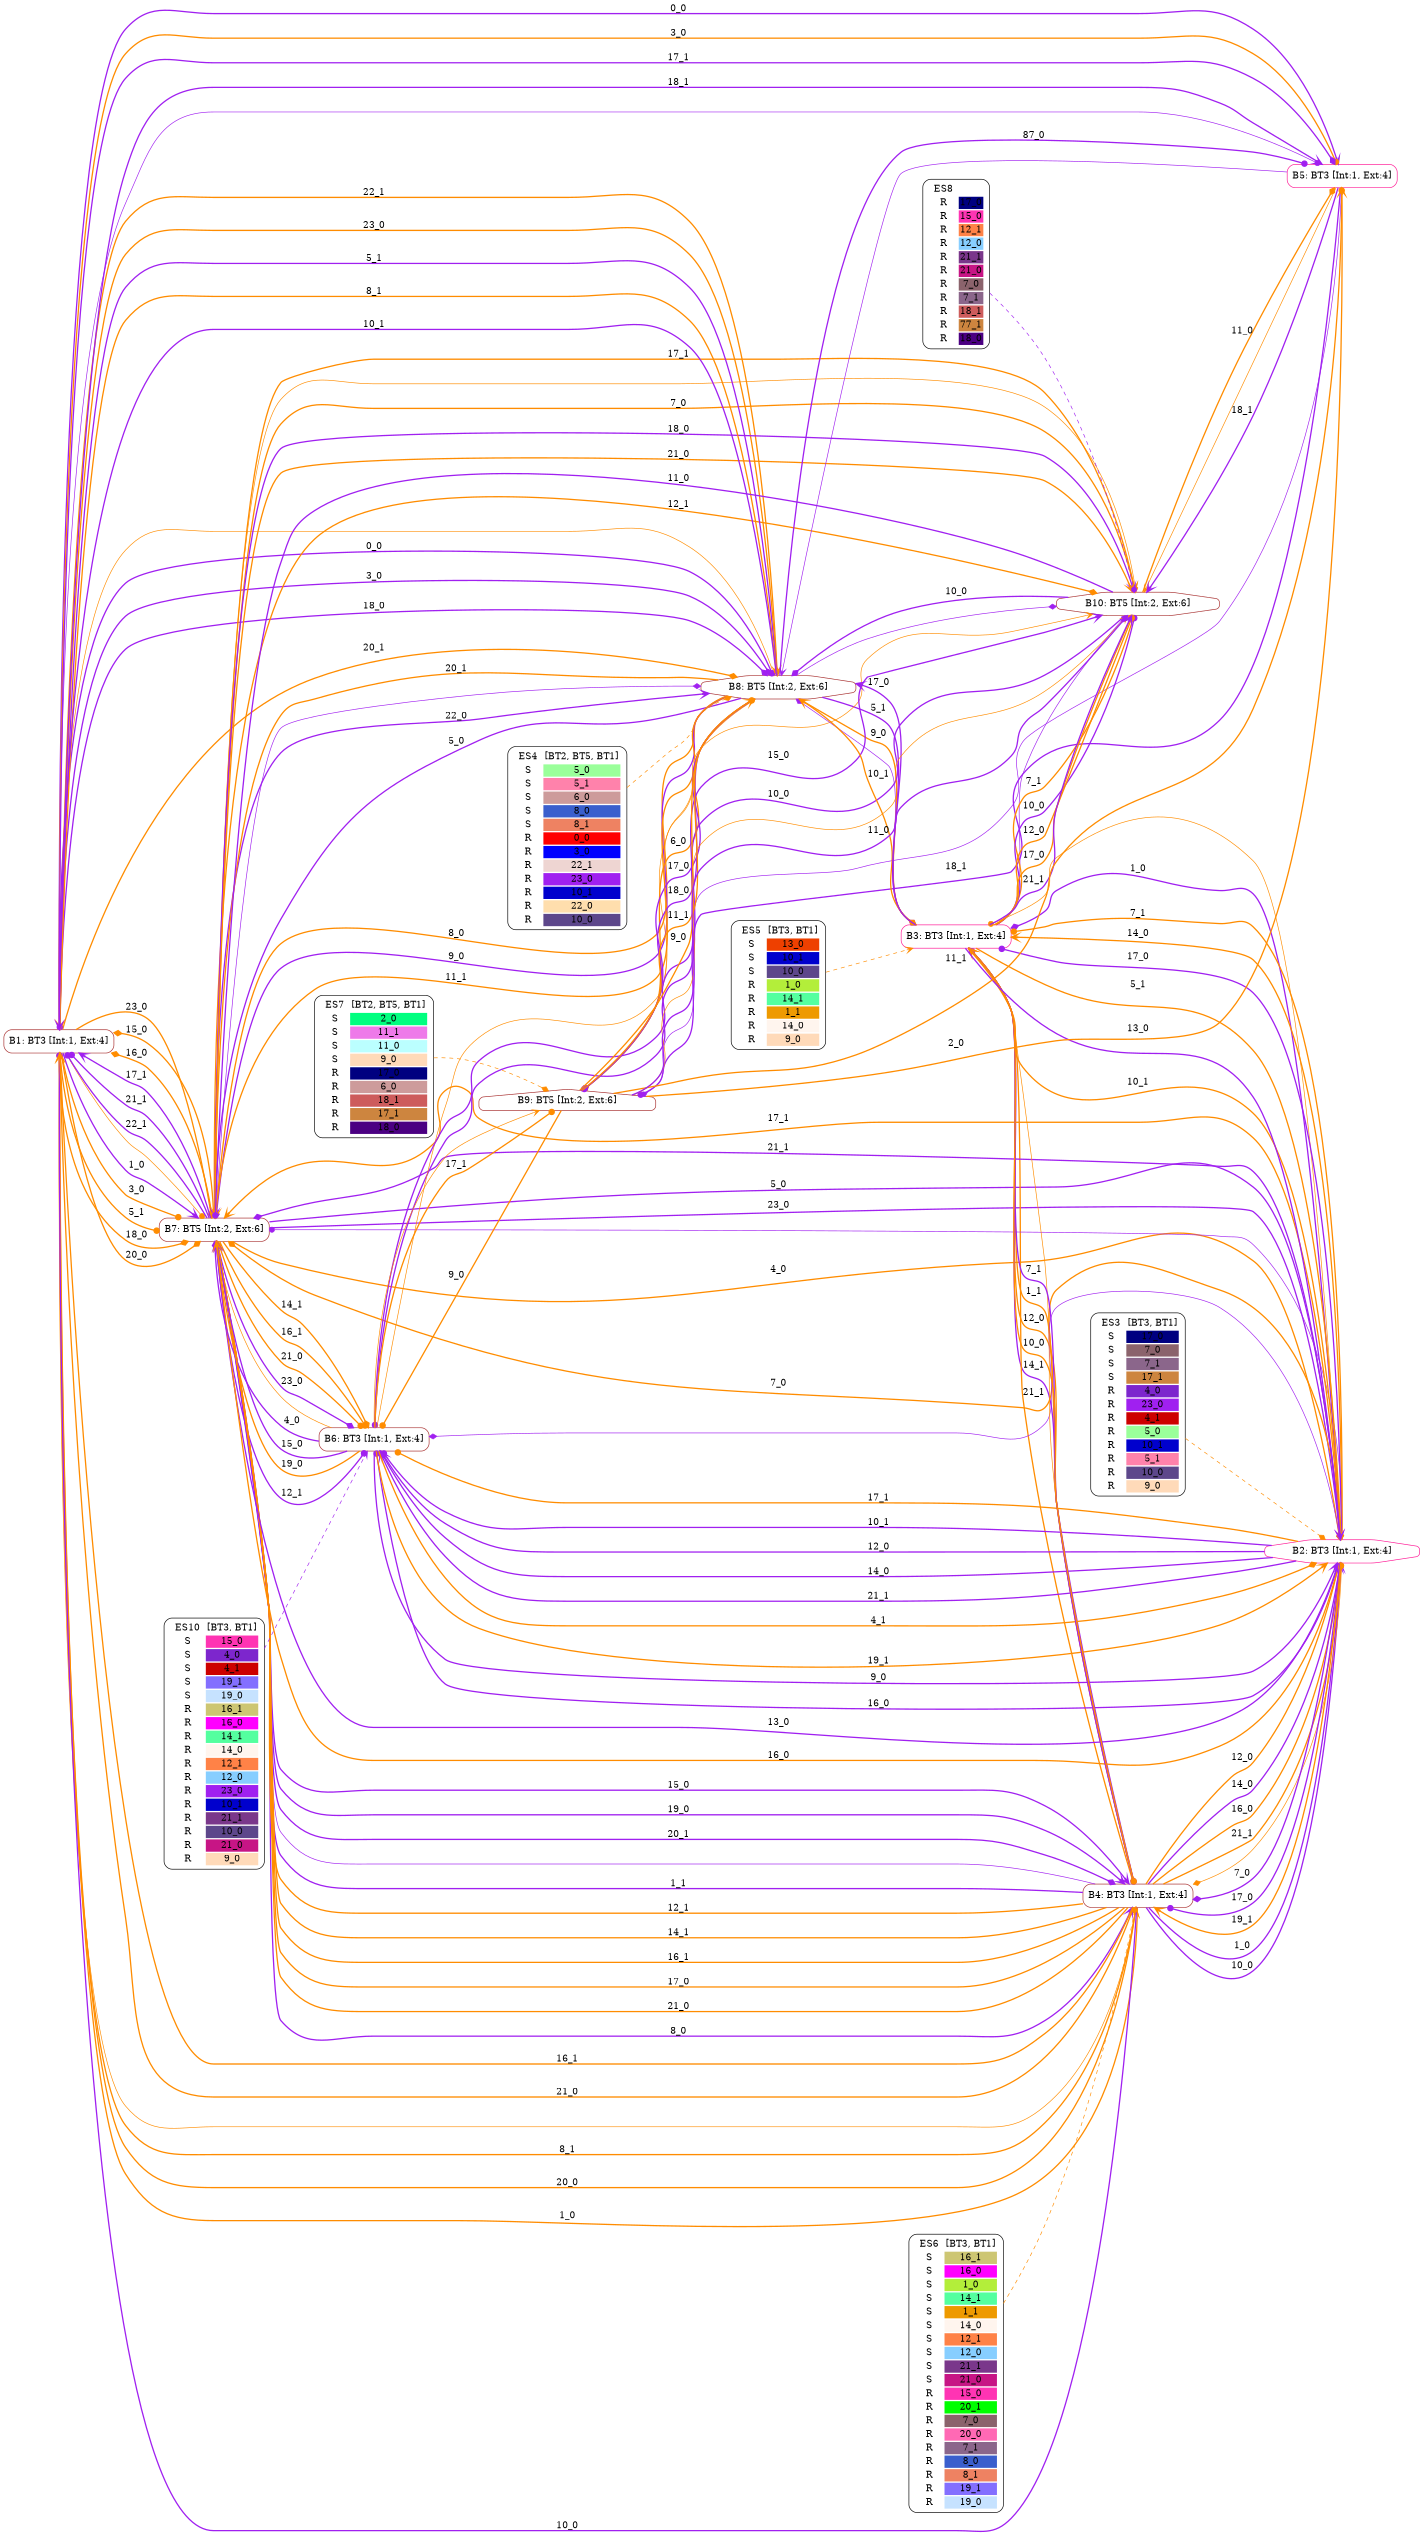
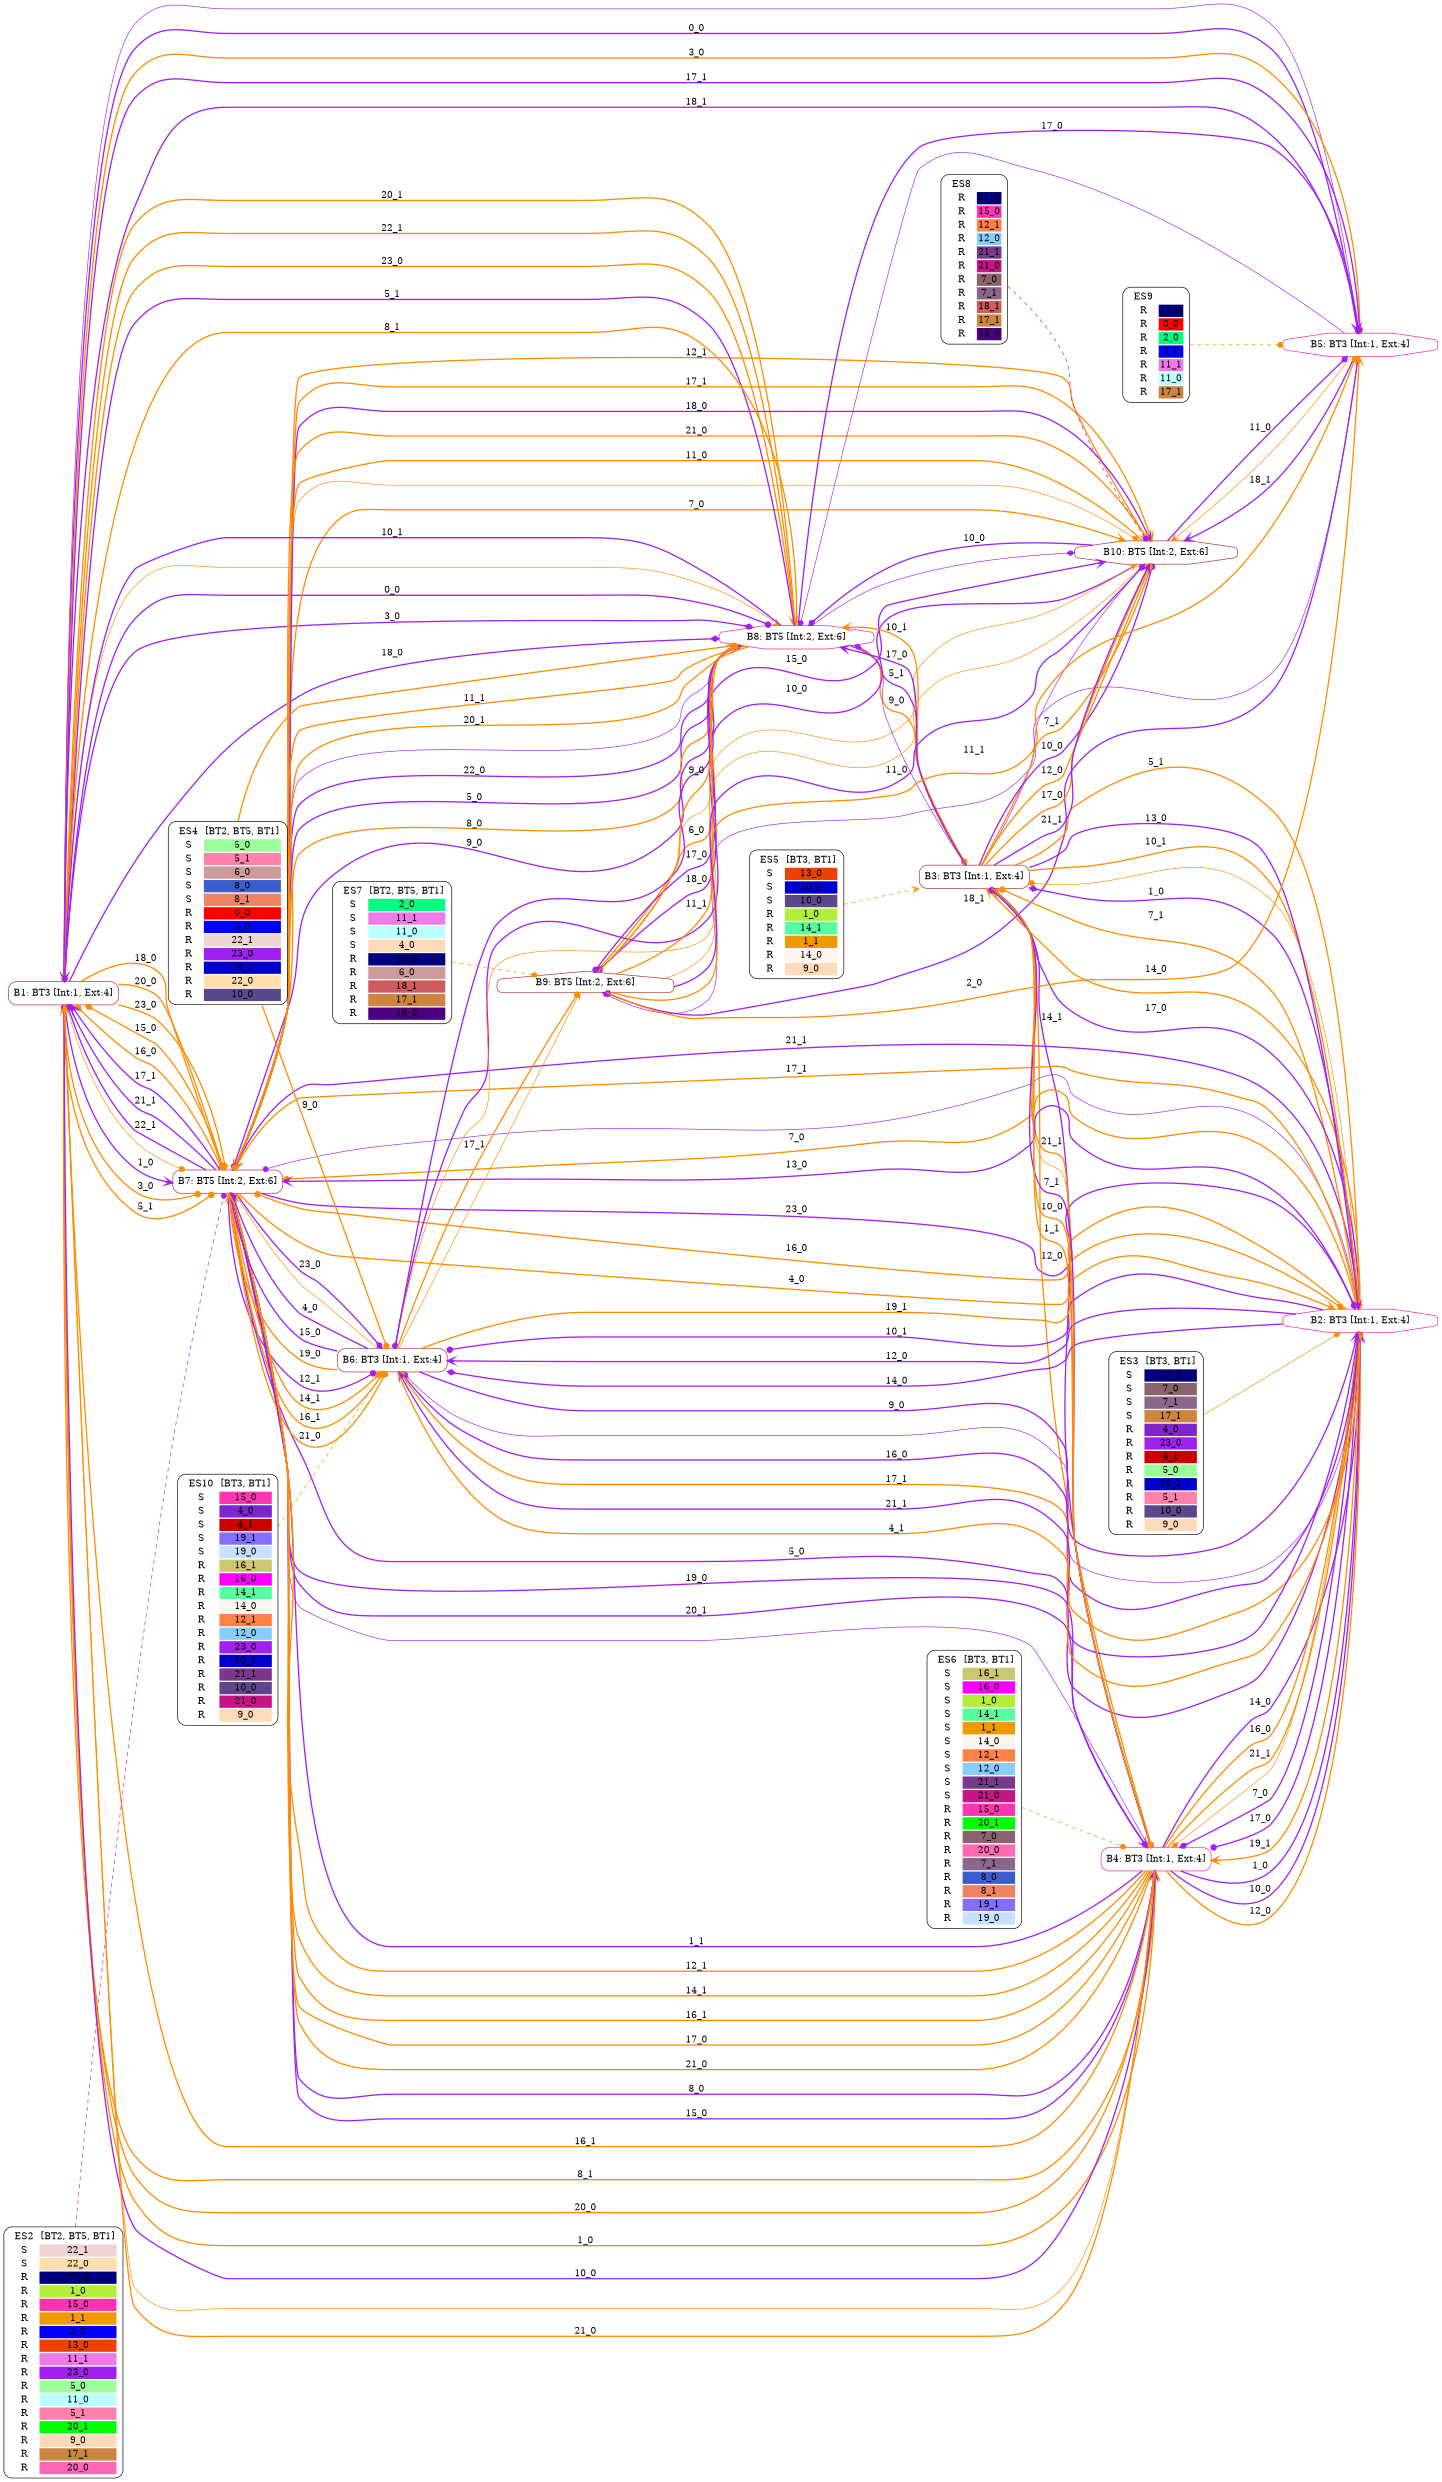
edge "B8: BT5 [Int:2, Ext:6]" -> "B5: BT3 [Int:1, Ext:4]": label "87_0" -> "17_0"
node "B5: BT3 [Int:1, Ext:4]": shape box -> octagon
edge "B5: BT3 [Int:1, Ext:4]" -> "B8: BT5 [Int:2, Ext:6]": arrowhead vee -> dot
node "ES8": text "77_1" -> "17_1"
node "ES9": added
edge "B10: BT5 [Int:2, Ext:6]" -> "B5: BT3 [Int:1, Ext:4]": color darkorange -> purple
edge "B10: BT5 [Int:2, Ext:6]" -> "B7: BT5 [Int:2, Ext:6]": color purple -> darkorange
node "B8: BT5 [Int:2, Ext:6]": color brown -> deeppink
edge "ES4" -> "B8: BT5 [Int:2, Ext:6]": style dashed -> bold
node "B3: BT3 [Int:1, Ext:4]": color deeppink -> brown
node "ES7": text "9_0" -> "4_0"
edge "B9: BT5 [Int:2, Ext:6]" -> "B6: BT3 [Int:1, Ext:4]": now "ES4" -> "B6: BT3 [Int:1, Ext:4]"
edge "ES3" -> "B2: BT3 [Int:1, Ext:4]": style dashed -> solid
edge "ES10" -> "B6: BT3 [Int:1, Ext:4]": color purple -> darkorange
node "B4: BT3 [Int:1, Ext:4]": color brown -> deeppink
node "ES2": added
